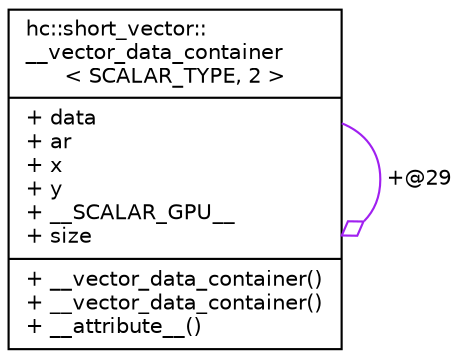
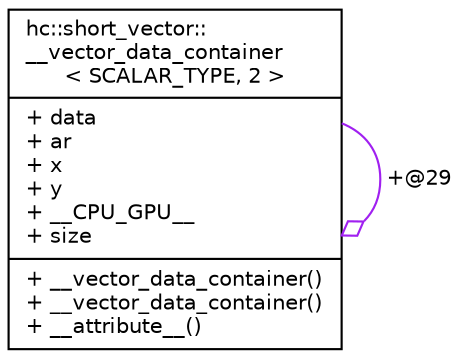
node "hc::short_vector::": text "+ __SCALAR_GPU__" -> "+ __CPU_GPU__"
